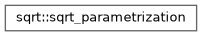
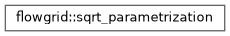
node "sqrt::sqrt_parametrization": label "sqrt::sqrt_parametrization" -> "flowgrid::sqrt_parametrization"
